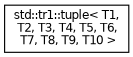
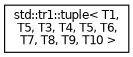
node "std::tr1::tuple< T1, T2, T3, T4, T5, T6, T7, T8, T9, T10 >": label "std::tr1::tuple< T1, T2, T3, T4, T5, T6, T7, T8, T9, T10 >" -> "std::tr1::tuple< T1, T5, T3, T4, T5, T6, T7, T8, T9, T10 >"
